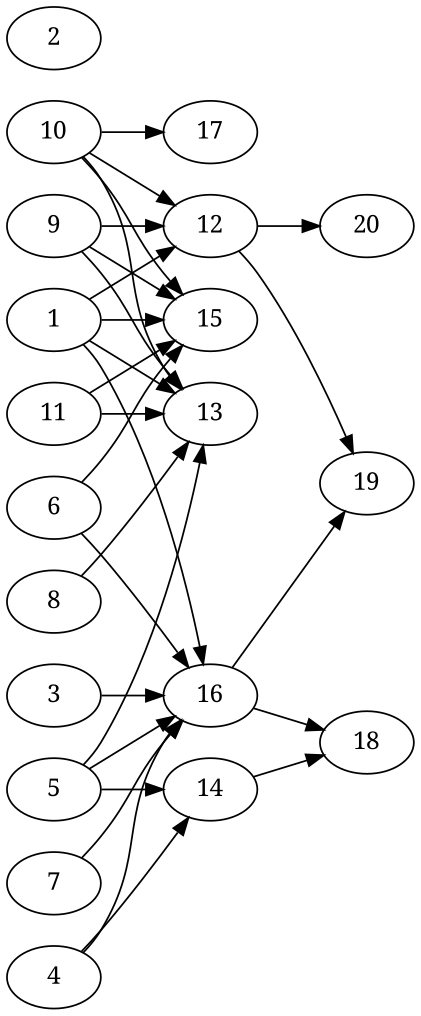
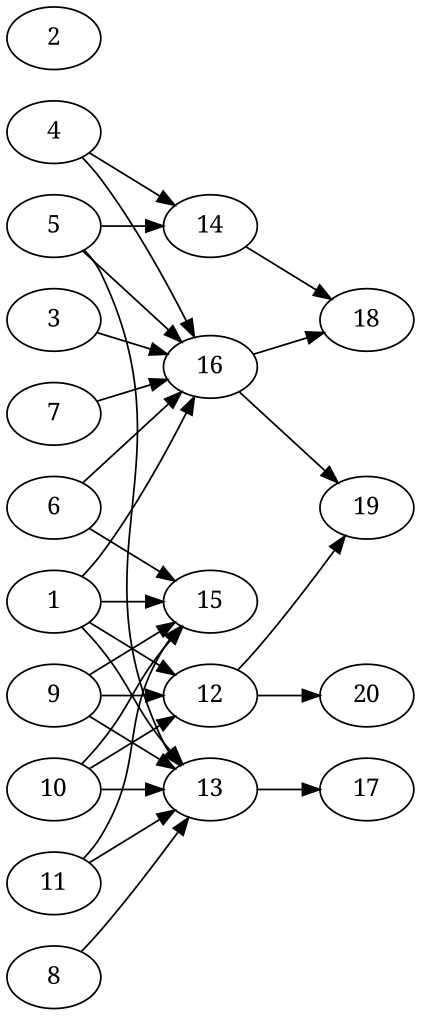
edge "10" -> "17": now "13" -> "17"
